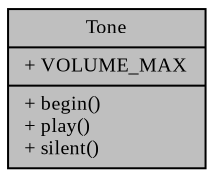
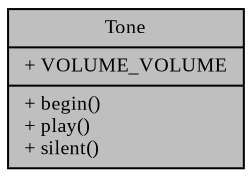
node "Tone": text "+ VOLUME_MAX" -> "+ VOLUME_VOLUME"
